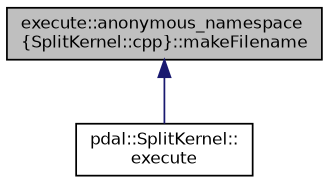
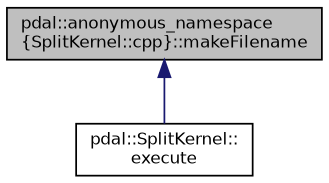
node "execute::anonymous_namespace {SplitKernel::cpp}::makeFilename": label "execute::anonymous_namespace {SplitKernel::cpp}::makeFilename" -> "pdal::anonymous_namespace {SplitKernel::cpp}::makeFilename"
